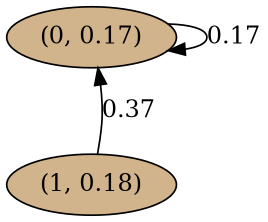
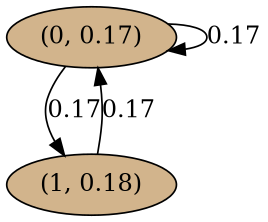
edge "(0, 0.17)" -> "(1, 0.18)": added, label "0.17"
edge "(1, 0.18)" -> "(0, 0.17)": label "0.37" -> "0.17"
